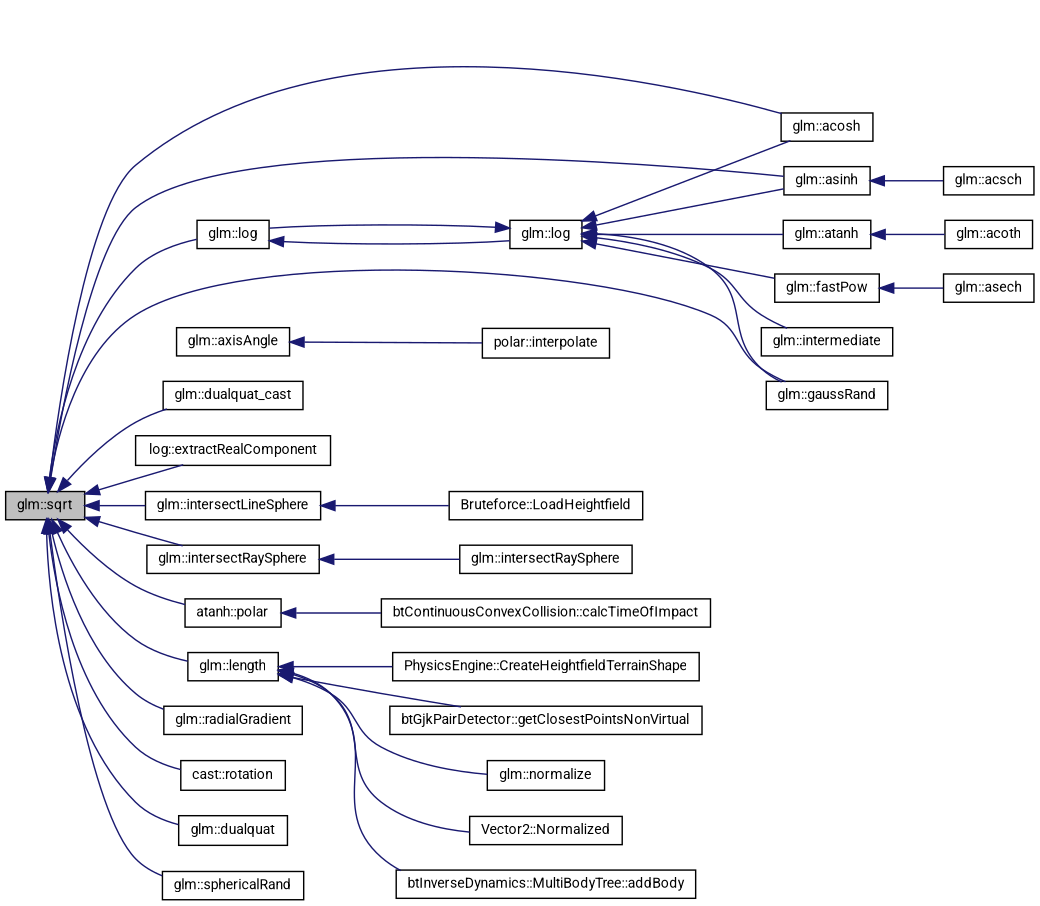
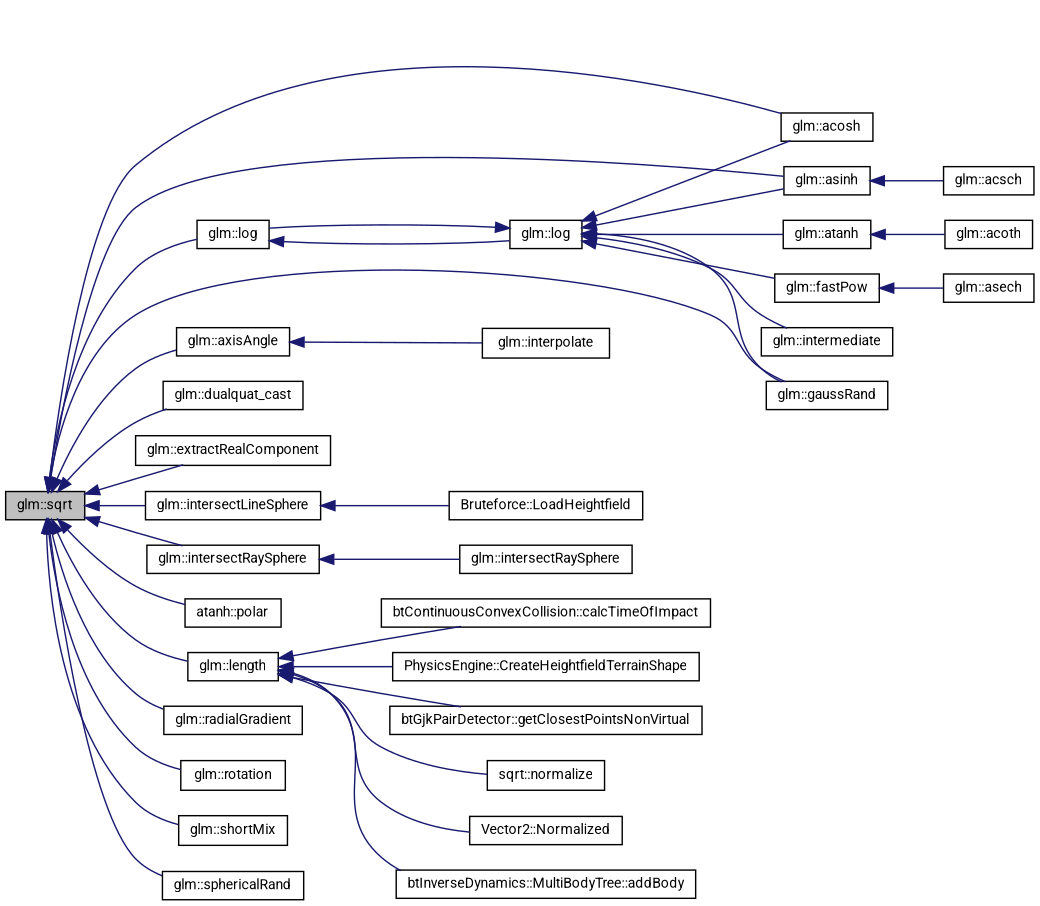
node "polar::interpolate": label "polar::interpolate" -> "glm::interpolate"
edge "glm::axisAngle" -> "glm::sqrt": added
node "log::extractRealComponent": label "log::extractRealComponent" -> "glm::extractRealComponent"
edge "btContinuousConvexCollision::calcTimeOfImpact" -> "atanh::polar": now "btContinuousConvexCollision::calcTimeOfImpact" -> "glm::length"
node "cast::rotation": label "cast::rotation" -> "glm::rotation"
node "glm::normalize": label "glm::normalize" -> "sqrt::normalize"
node "glm::dualquat": label "glm::dualquat" -> "glm::shortMix"
